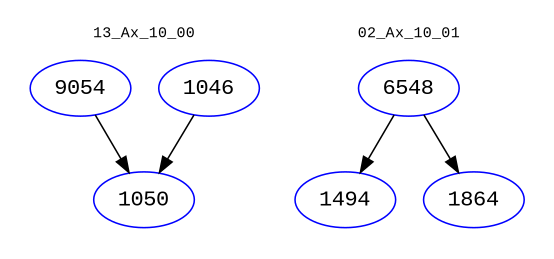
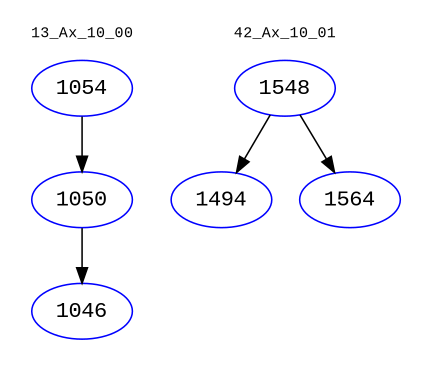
cluster "02_Ax_10_01": label "02_Ax_10_01" -> "42_Ax_10_01"
node "9054": label "9054" -> "1054"
node "6548": label "6548" -> "1548"
edge "1046" -> "1050": reversed
node "1864": label "1864" -> "1564"
